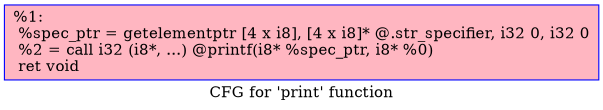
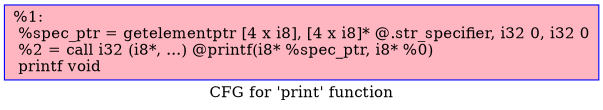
node "%1:": text "ret void" -> "printf void"
